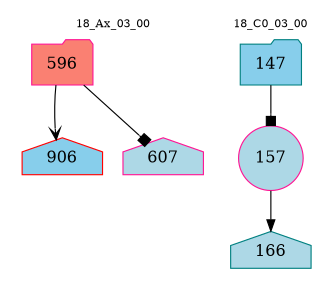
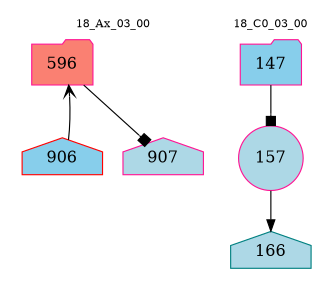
node "147": color teal -> deeppink
edge "596" -> "906": reversed
node "607": label "607" -> "907"
